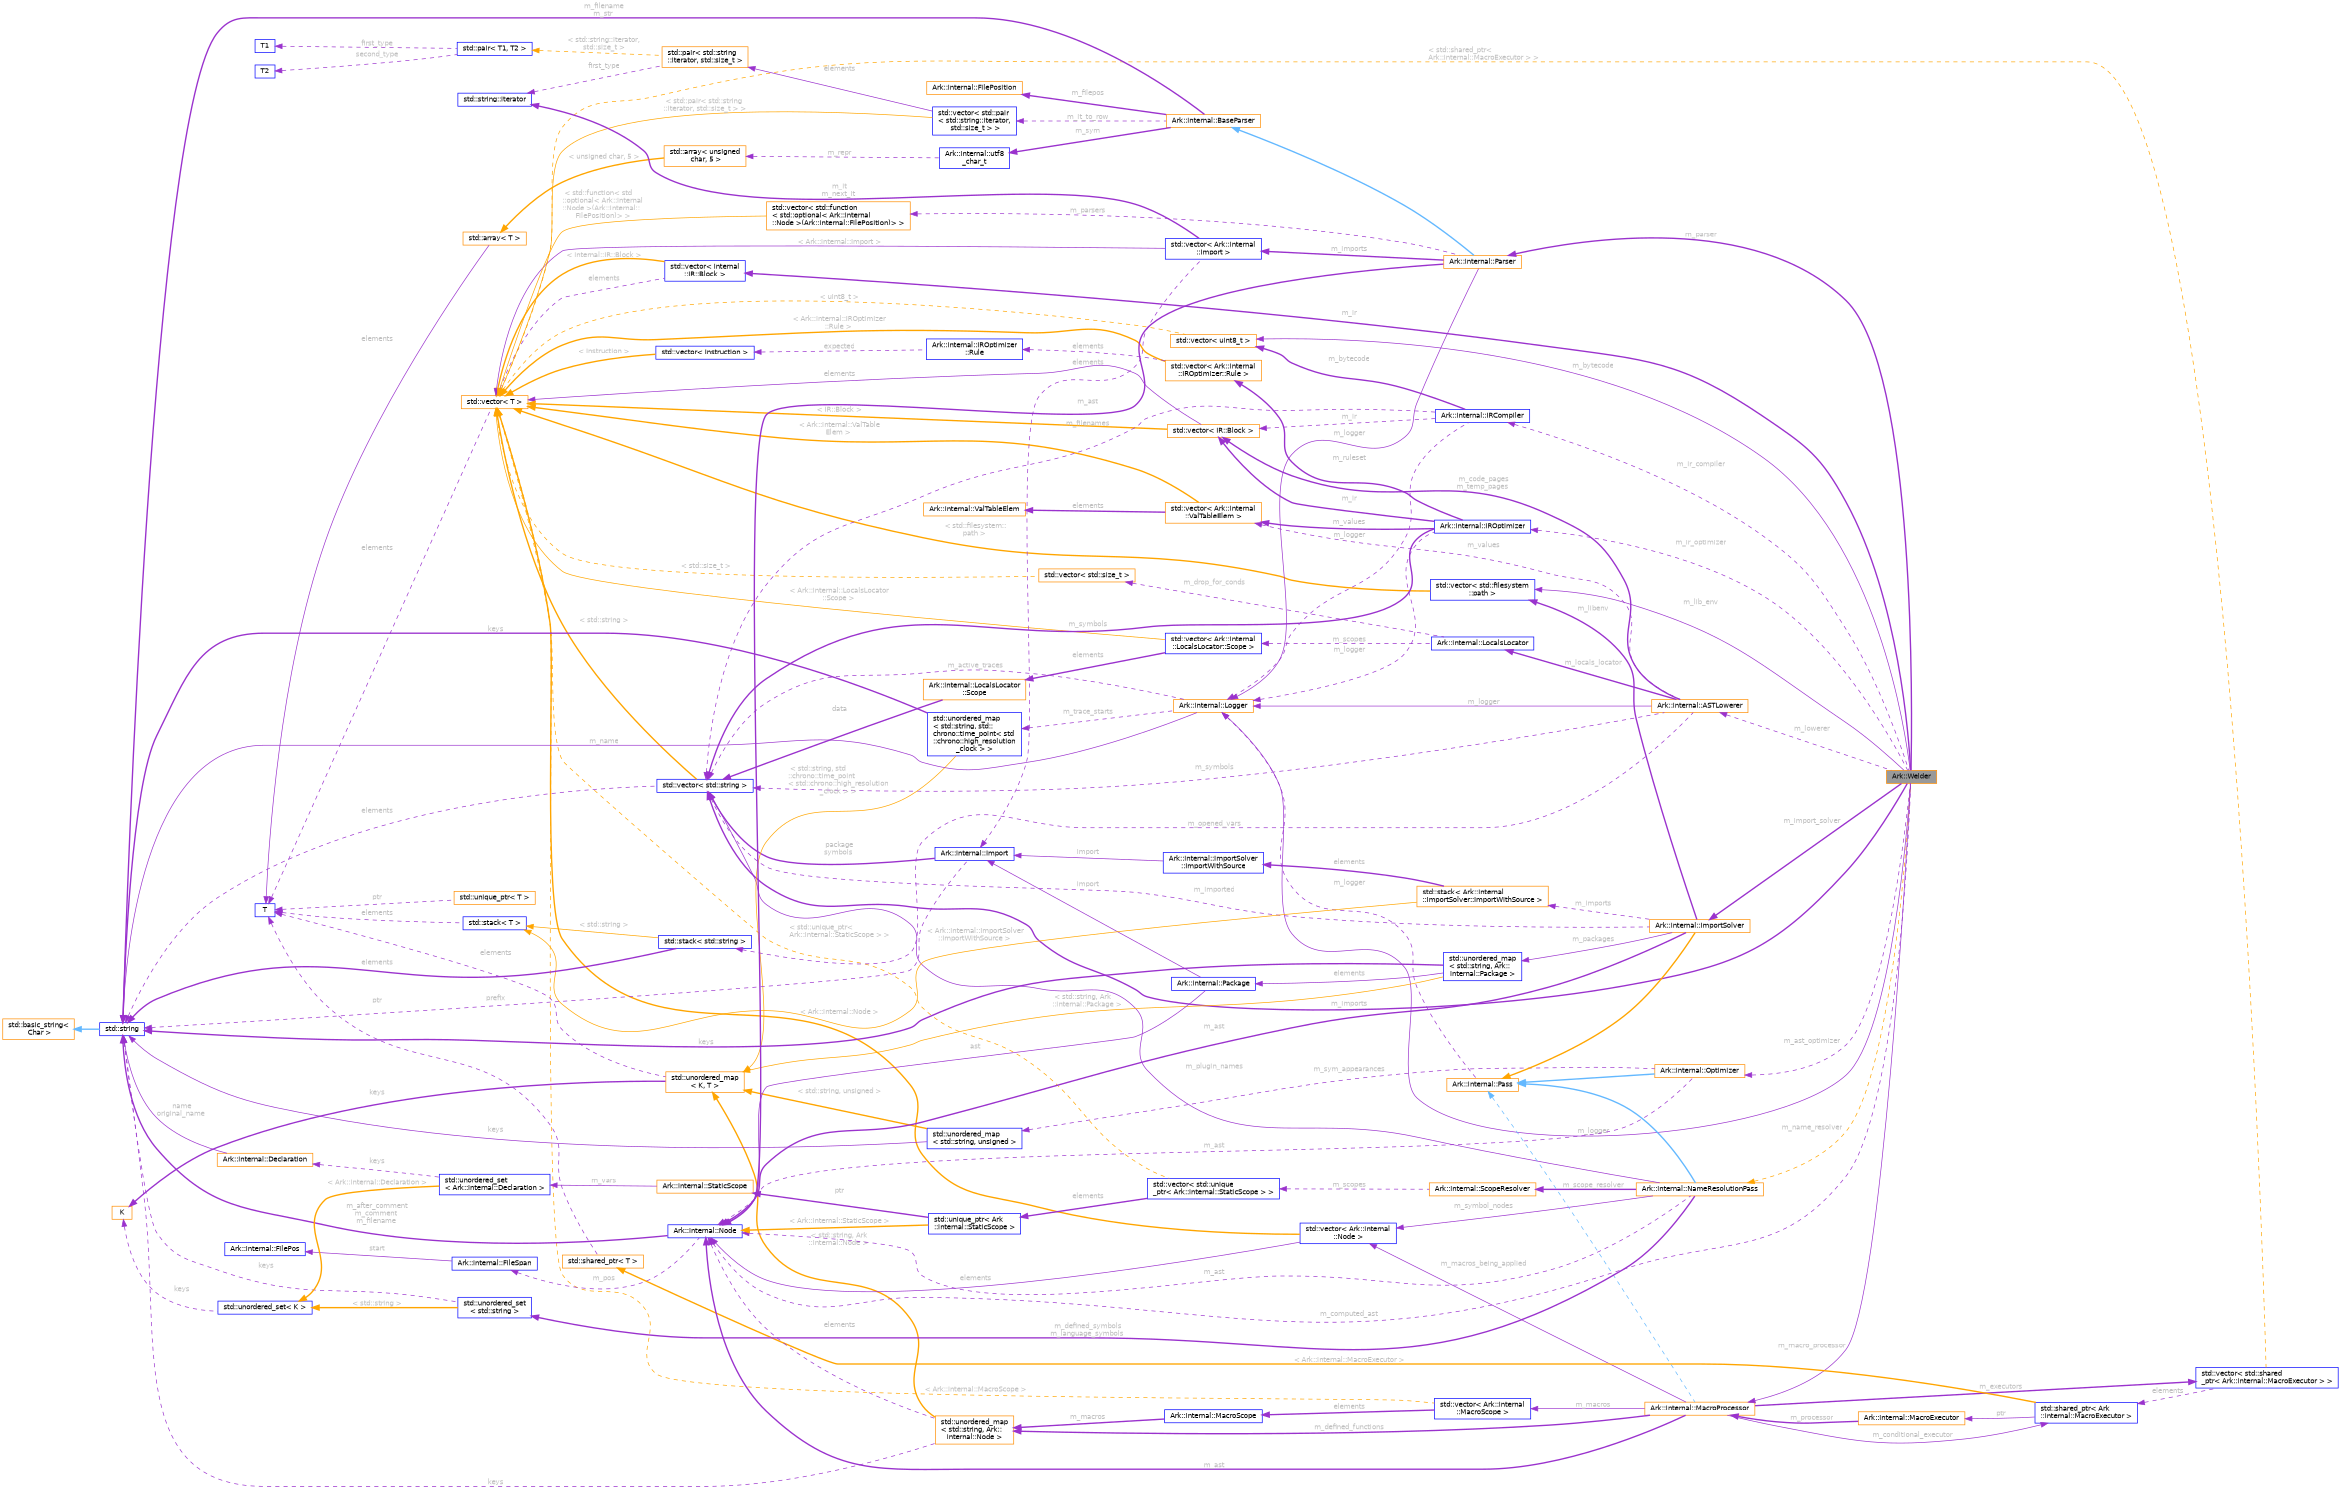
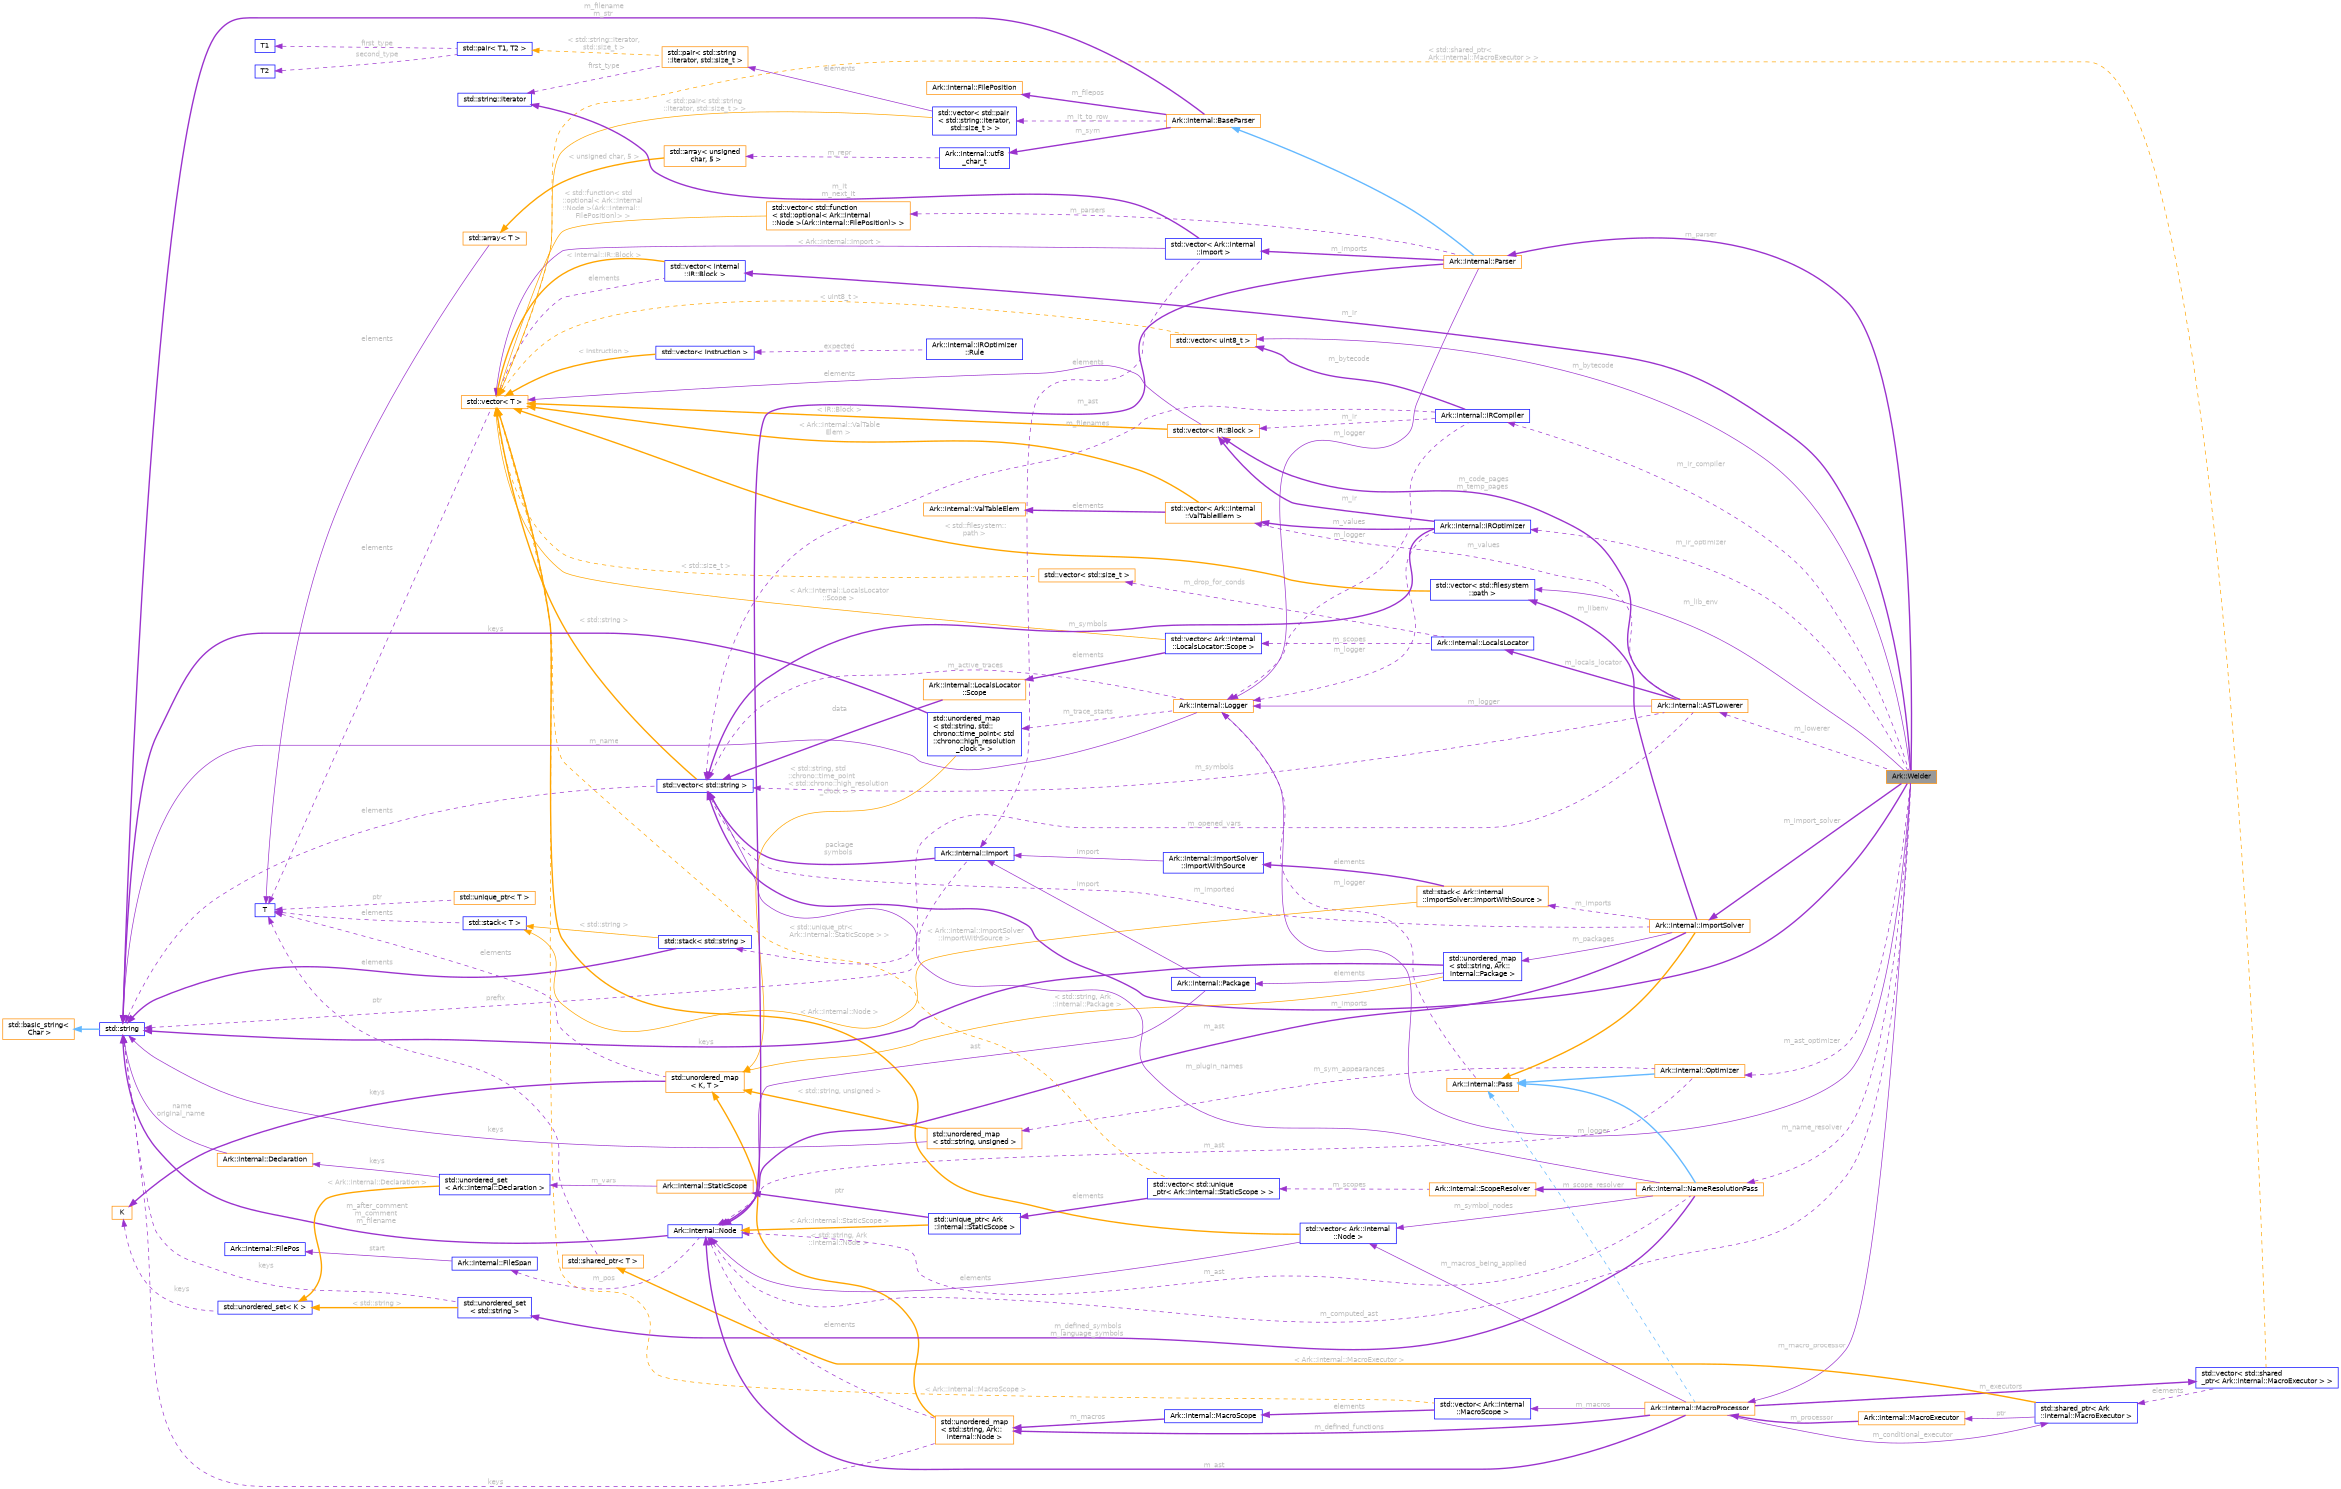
node "std::vector< Ark::internal ::IROptimizer::Rule >": removed
edge "Ark::Welder" -> "Ark::internal::NameResolutionPass": color orange -> darkorchid3
node "std::unordered_map < std::string, unsigned >": color blue -> darkorange
edge "std::unordered_set < Ark::internal::Declaration >" -> "Ark::internal::Declaration": style dashed -> solid
